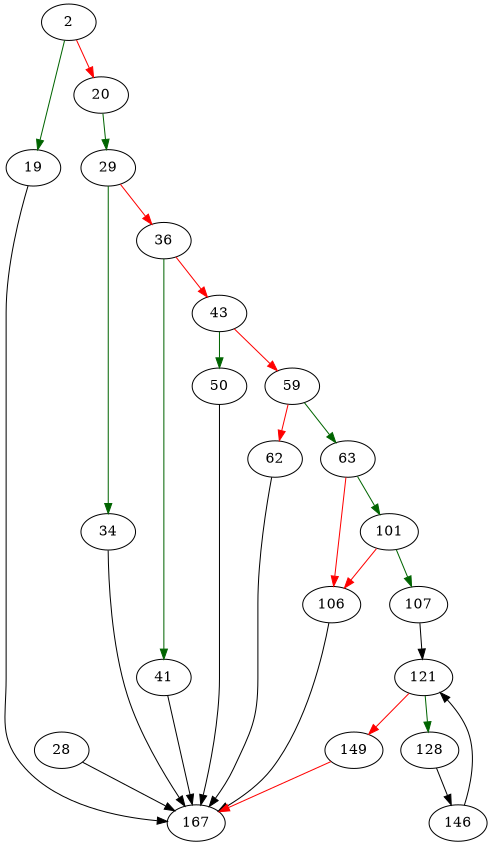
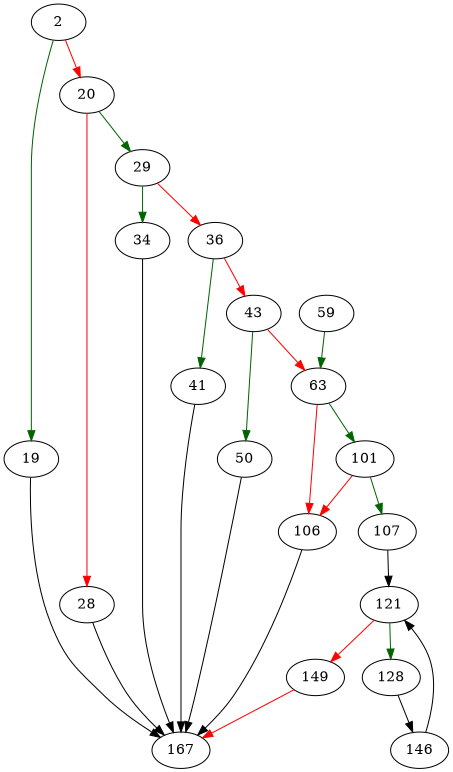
edge "20" -> "28": added
edge "43" -> "59": now "43" -> "63"
node "62": removed
